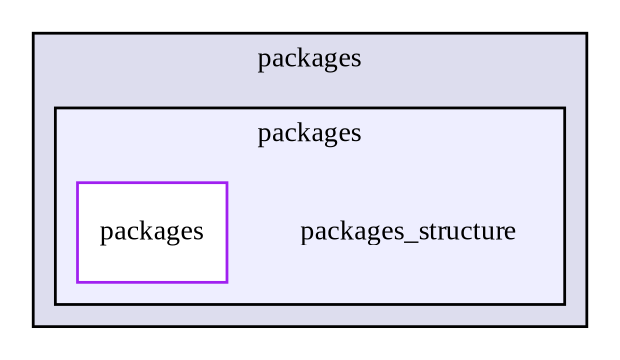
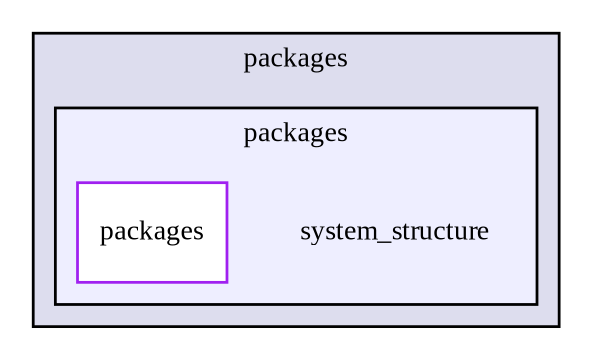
node "packages_structure": label "packages_structure" -> "system_structure"
